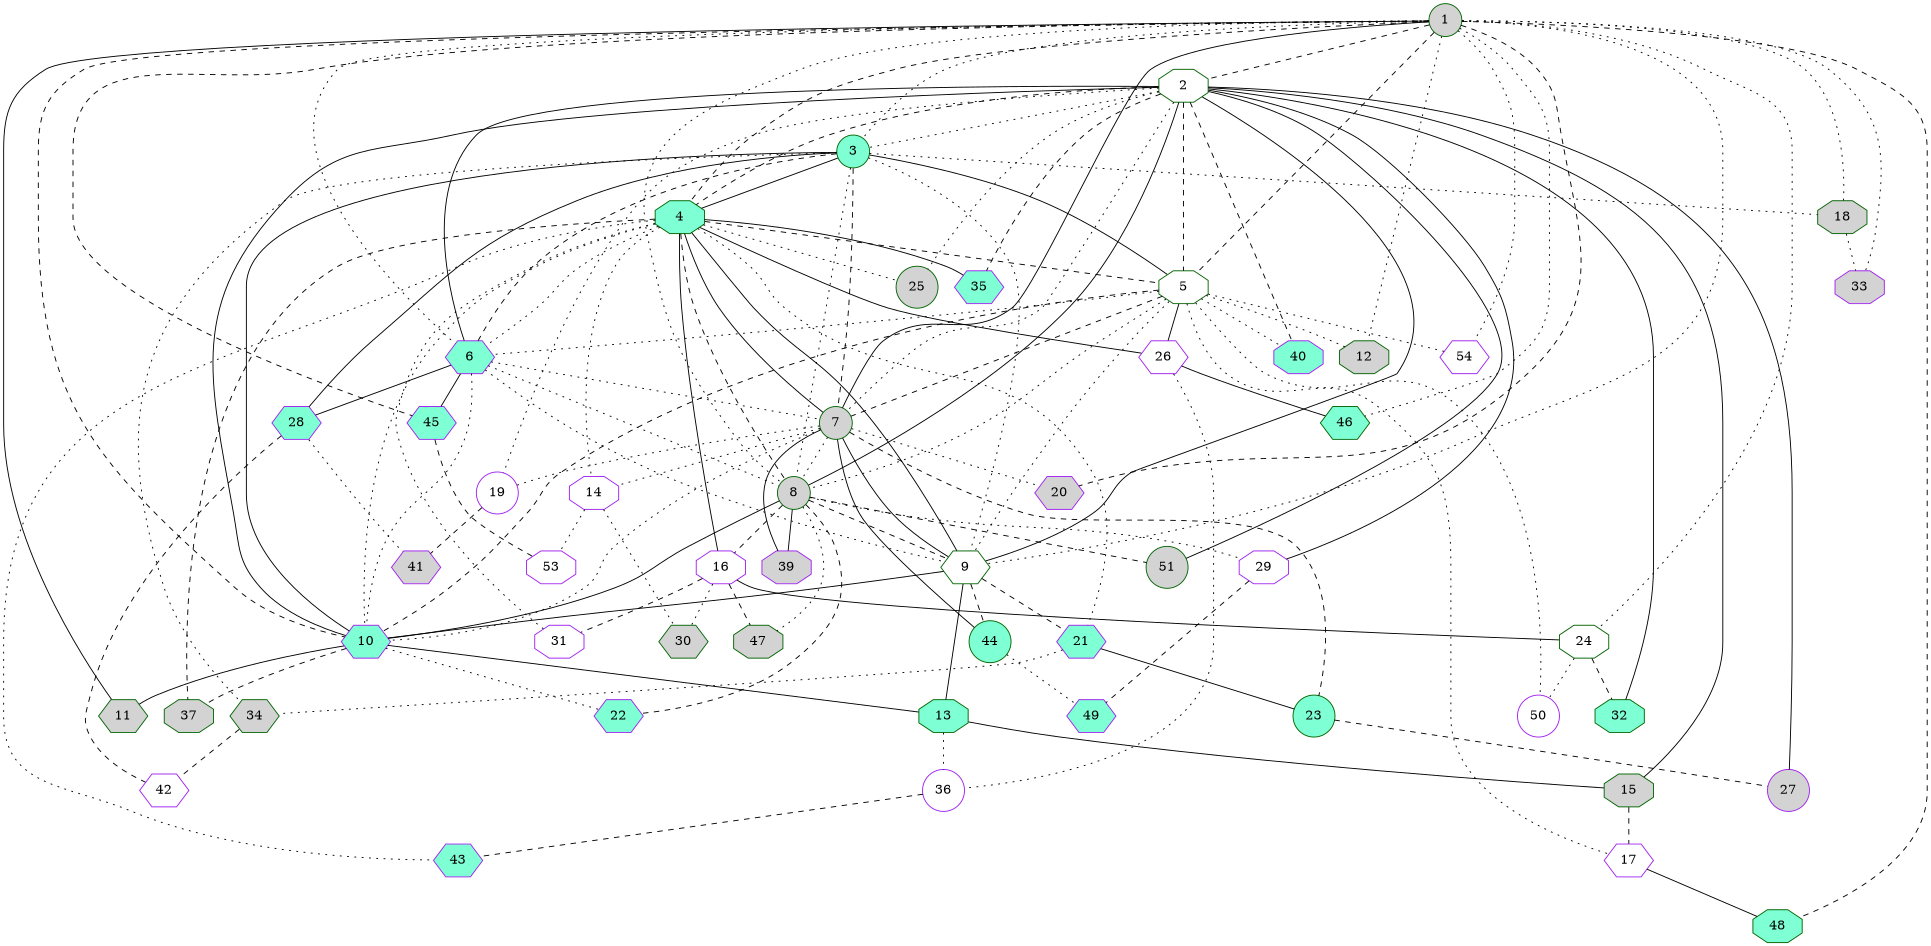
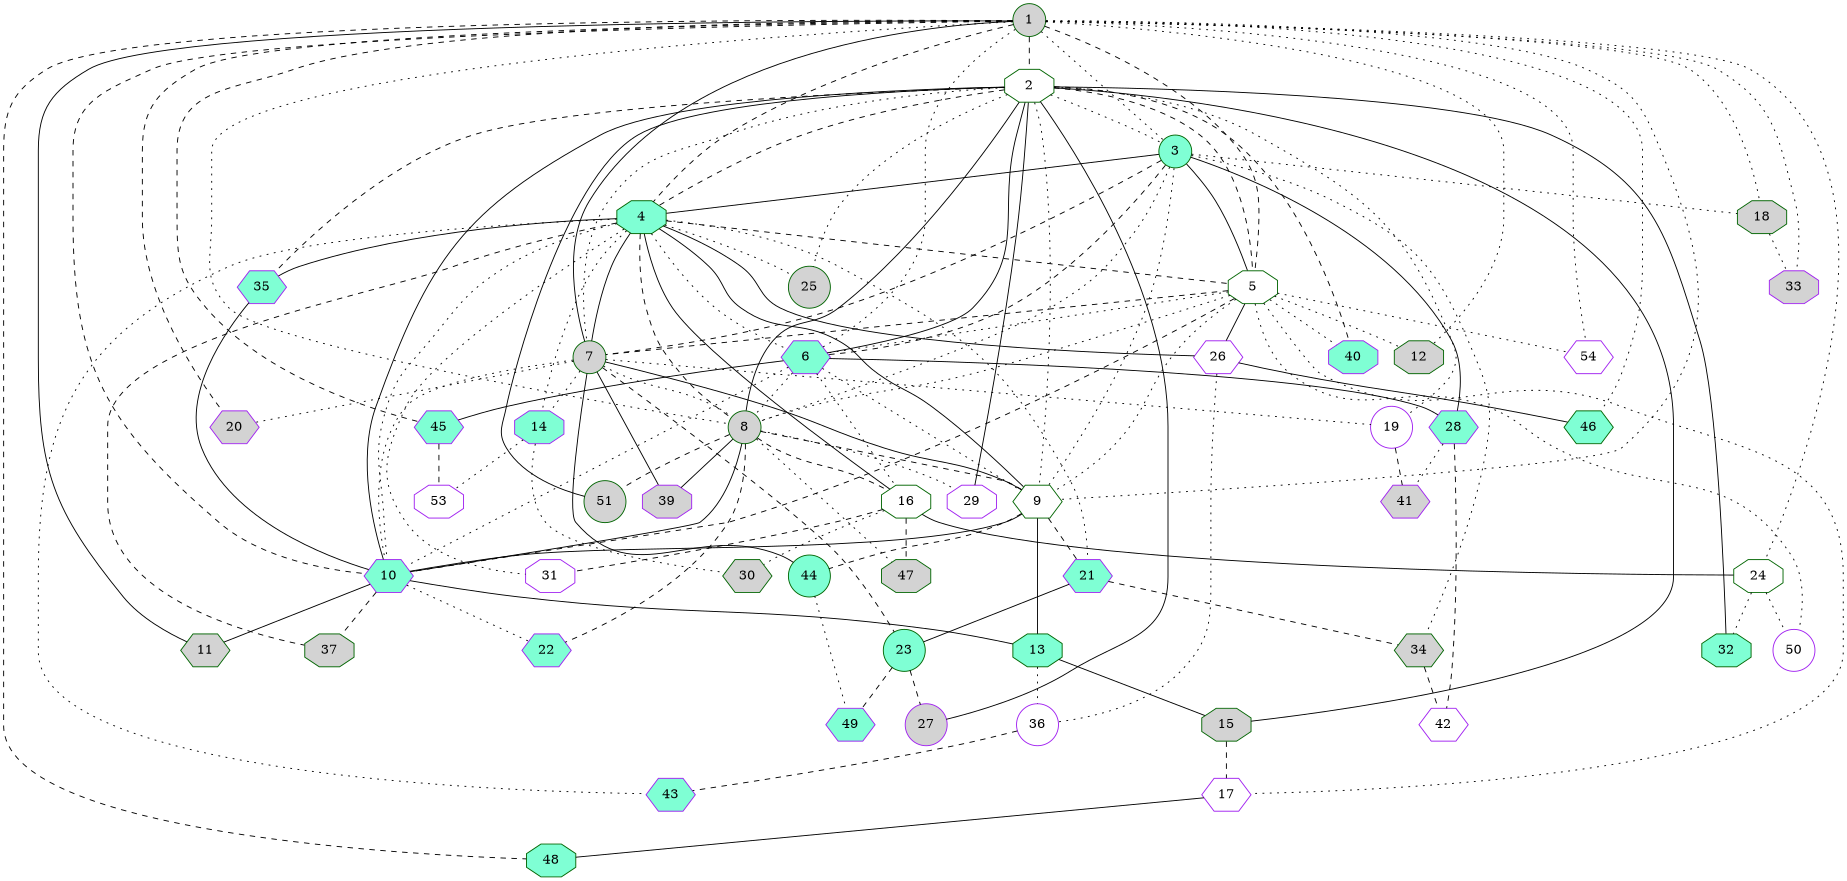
edge "3" -- "10": now "35" -- "10"
edge "6" -- "7": now "6" -- "16"
edge "2" -- "9": style solid -> dotted
node "14": fillcolor white -> aquamarine
node "16": color purple -> darkgreen
edge "29" -- "49": now "23" -- "49"
edge "24" -- "32": style dashed -> dotted
edge "21" -- "34": style dotted -> dashed
